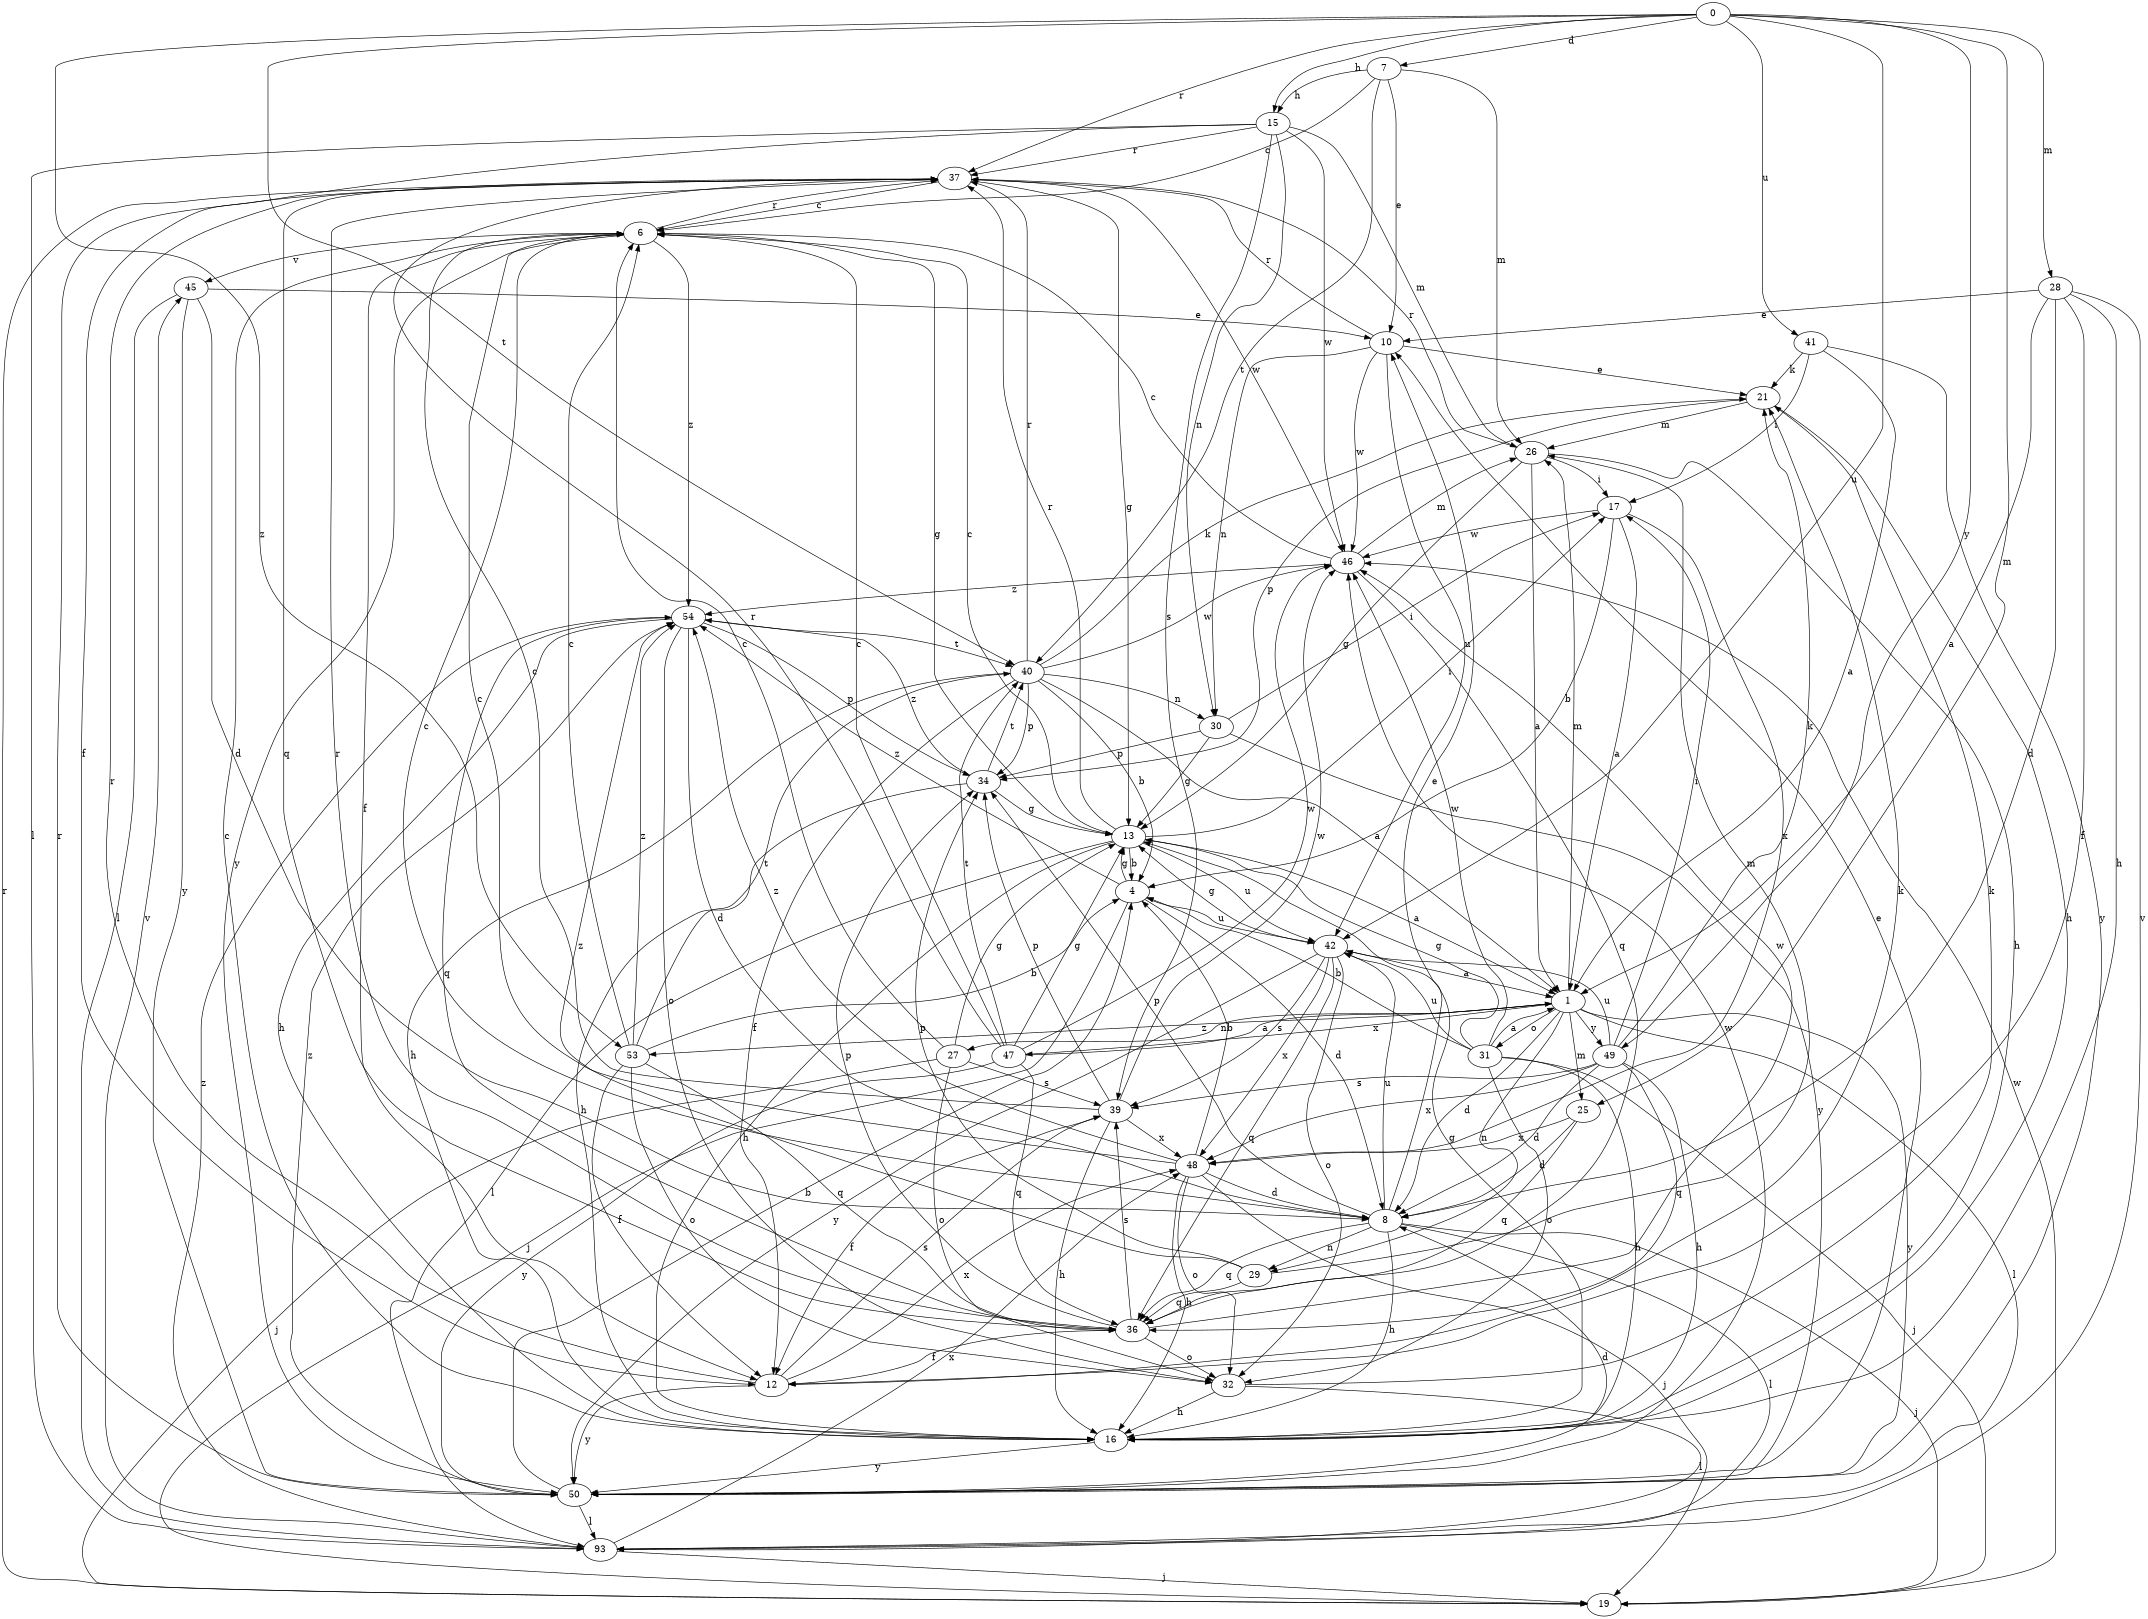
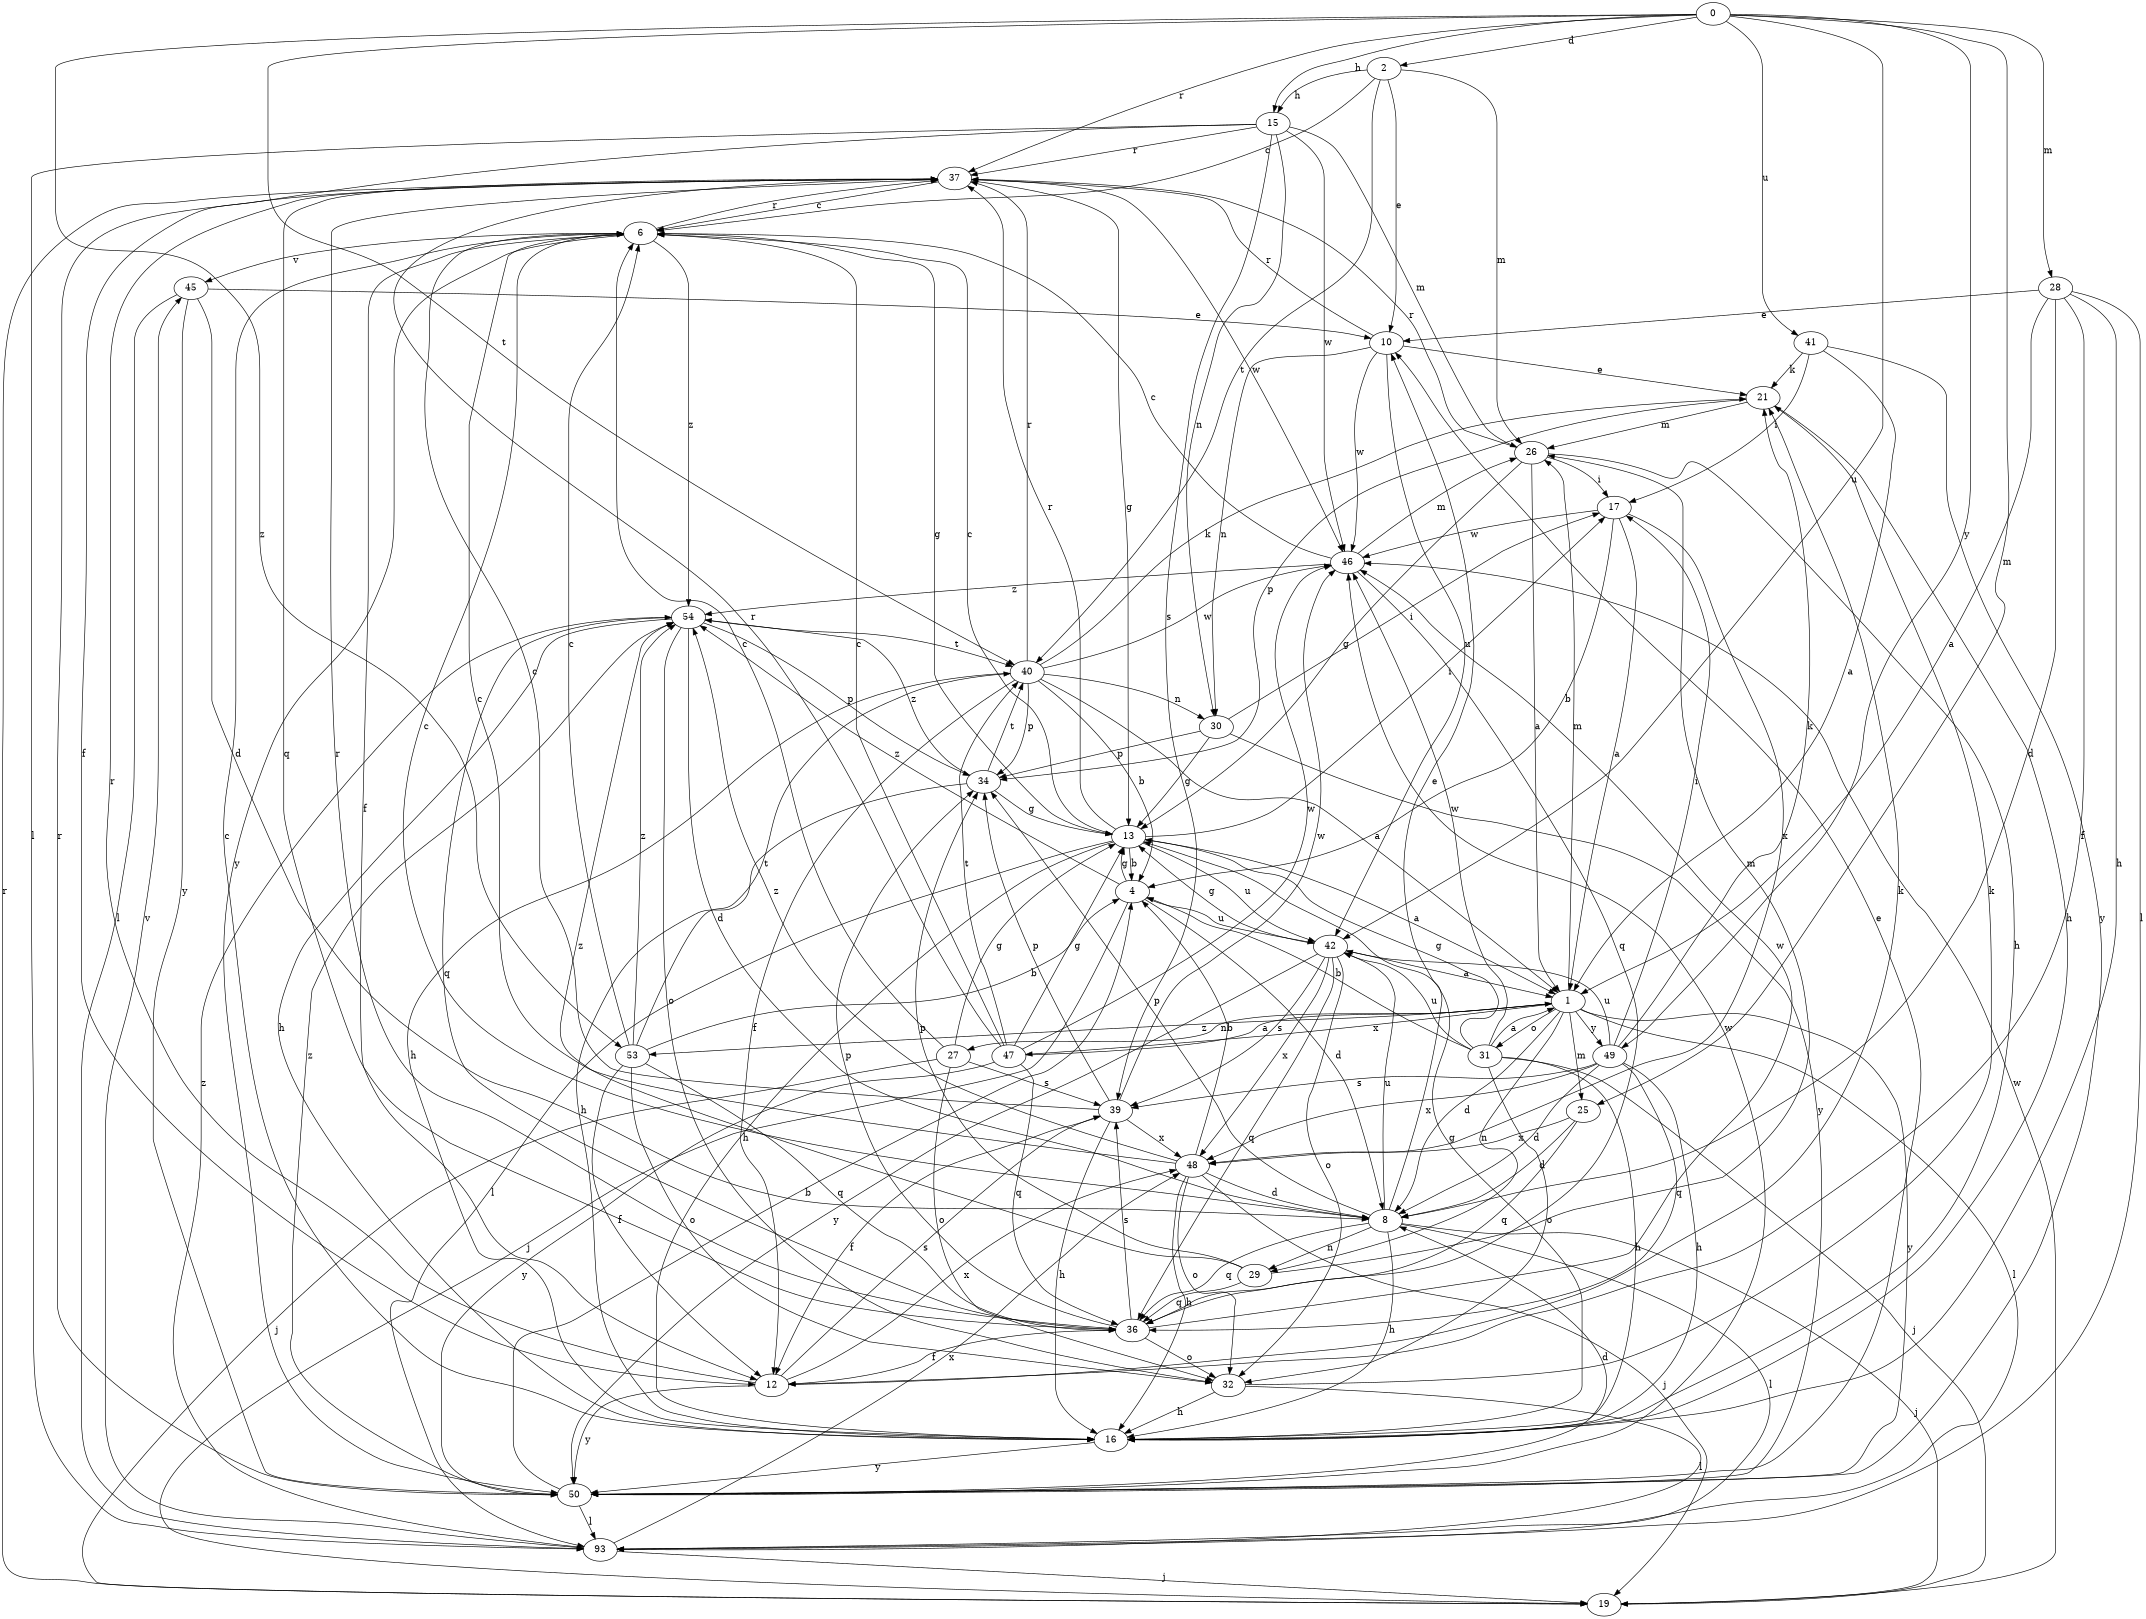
node "7": label "7" -> "2"
edge "28" -> "93": label "v" -> "l"
